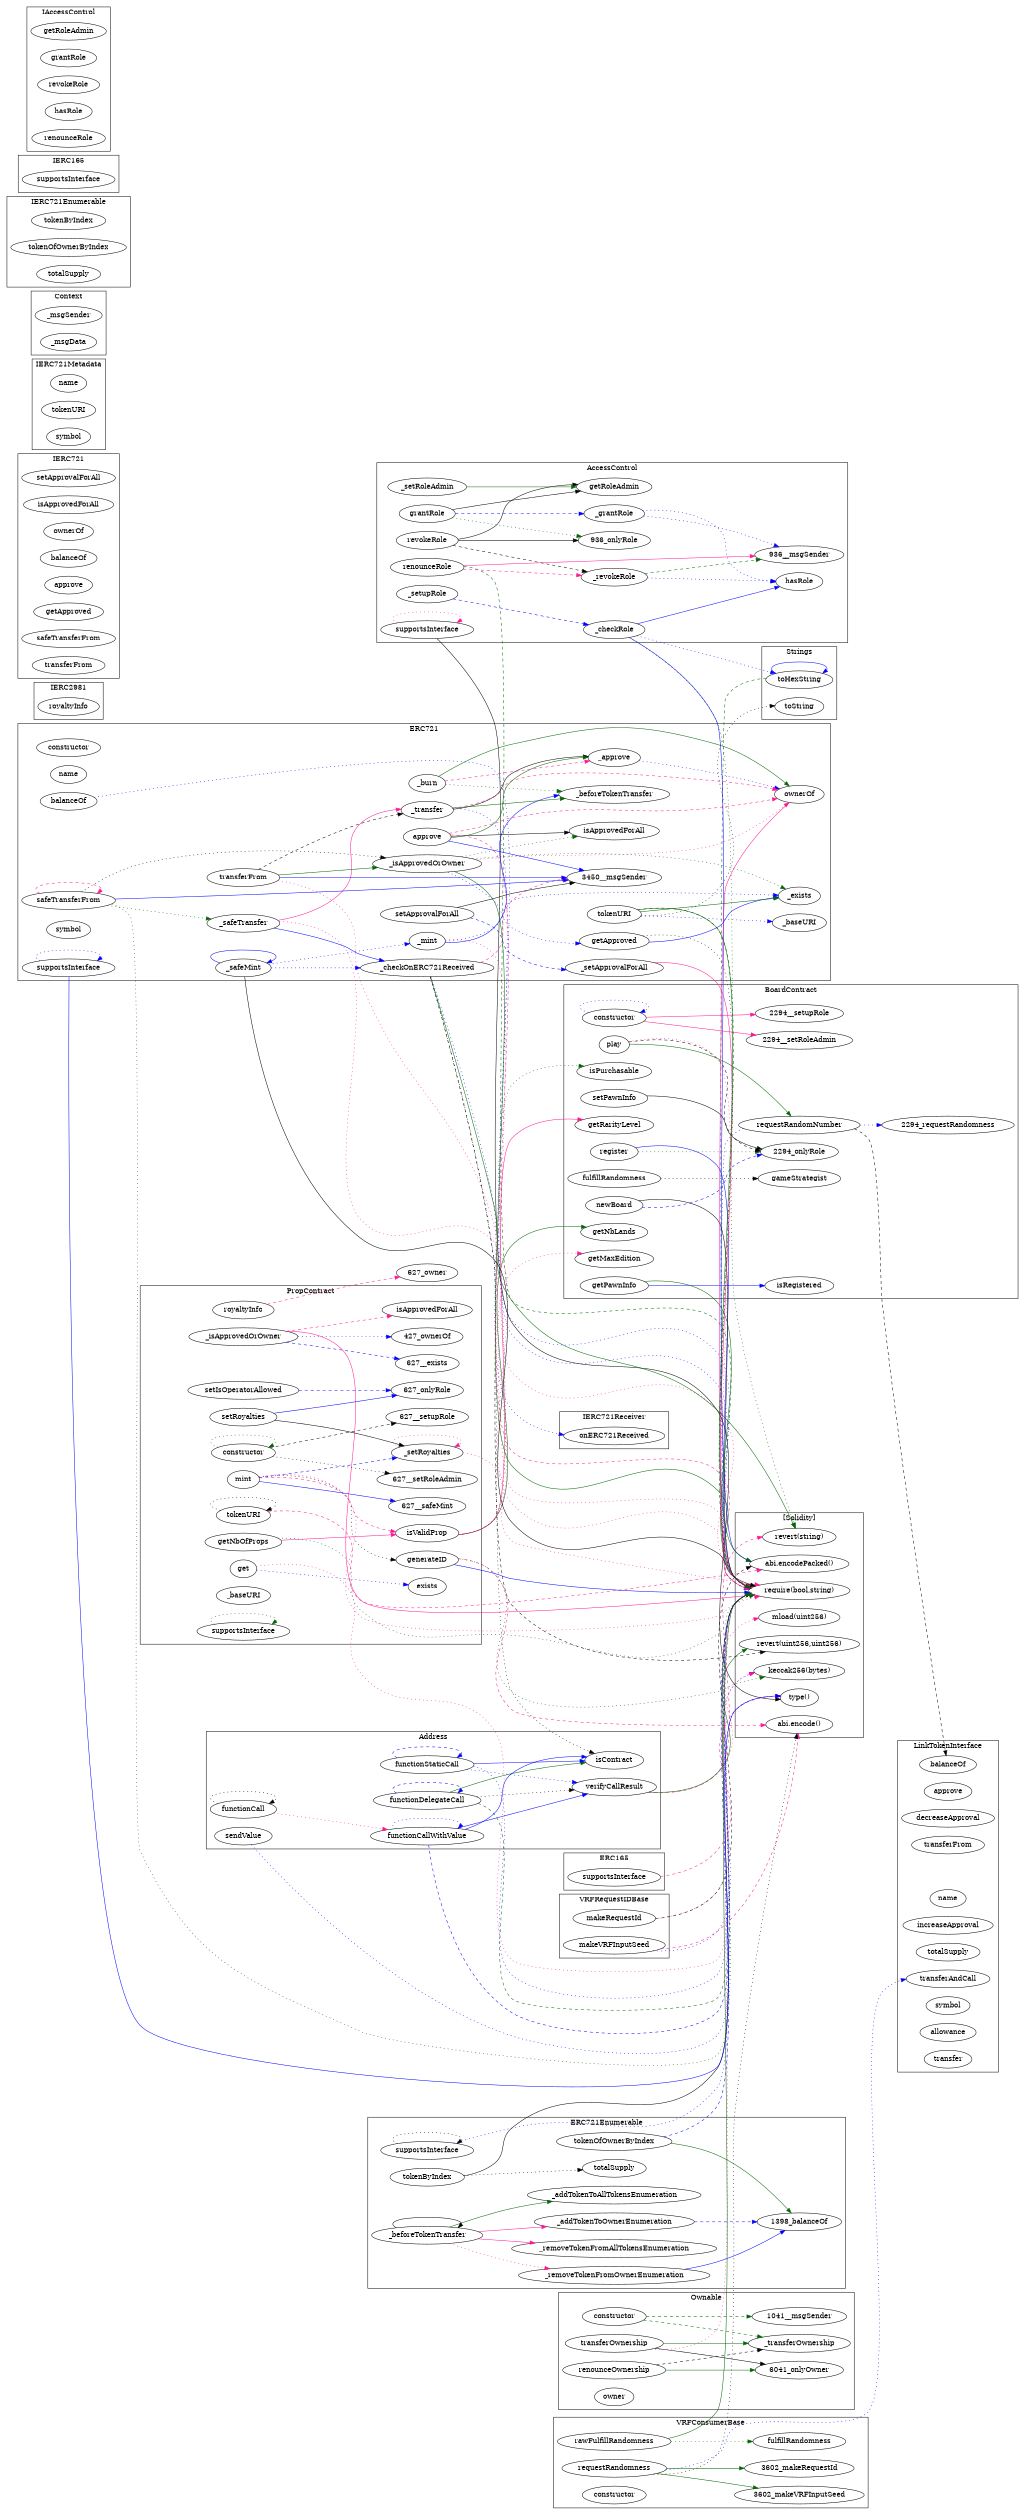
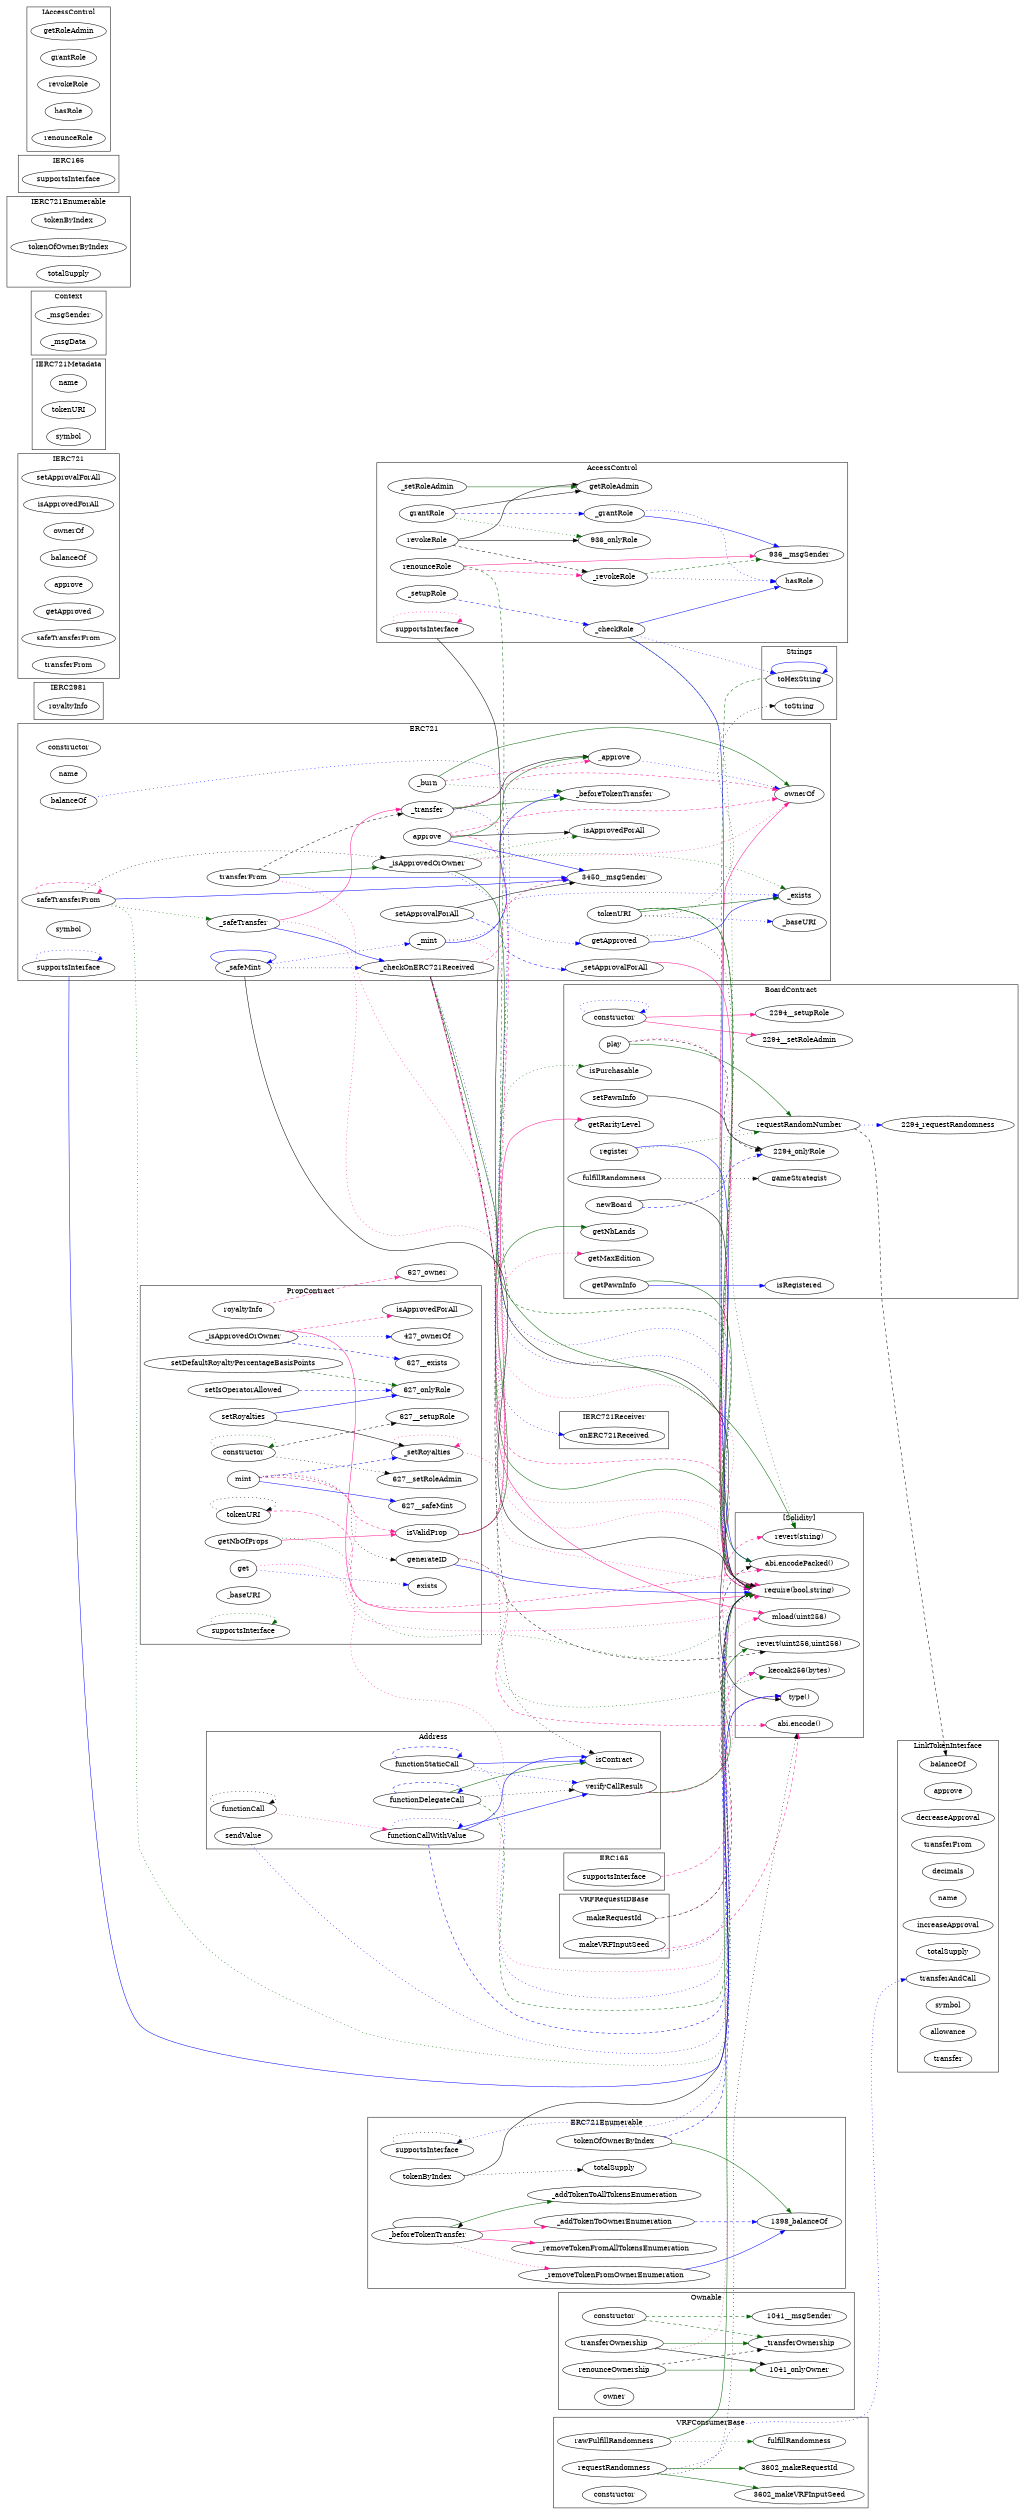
edge "_grantRole" -> "936__msgSender": style dotted -> solid
edge "register" -> "2294_onlyRole": now "register" -> "requestRandomNumber"
node "setDefaultRoyaltyPercentageBasisPoints": added
edge "_checkOnERC721Received" -> "mload(uint256)": added
node "decimals": added
node "6041_onlyOwner": label "6041_onlyOwner" -> "1041_onlyOwner"
